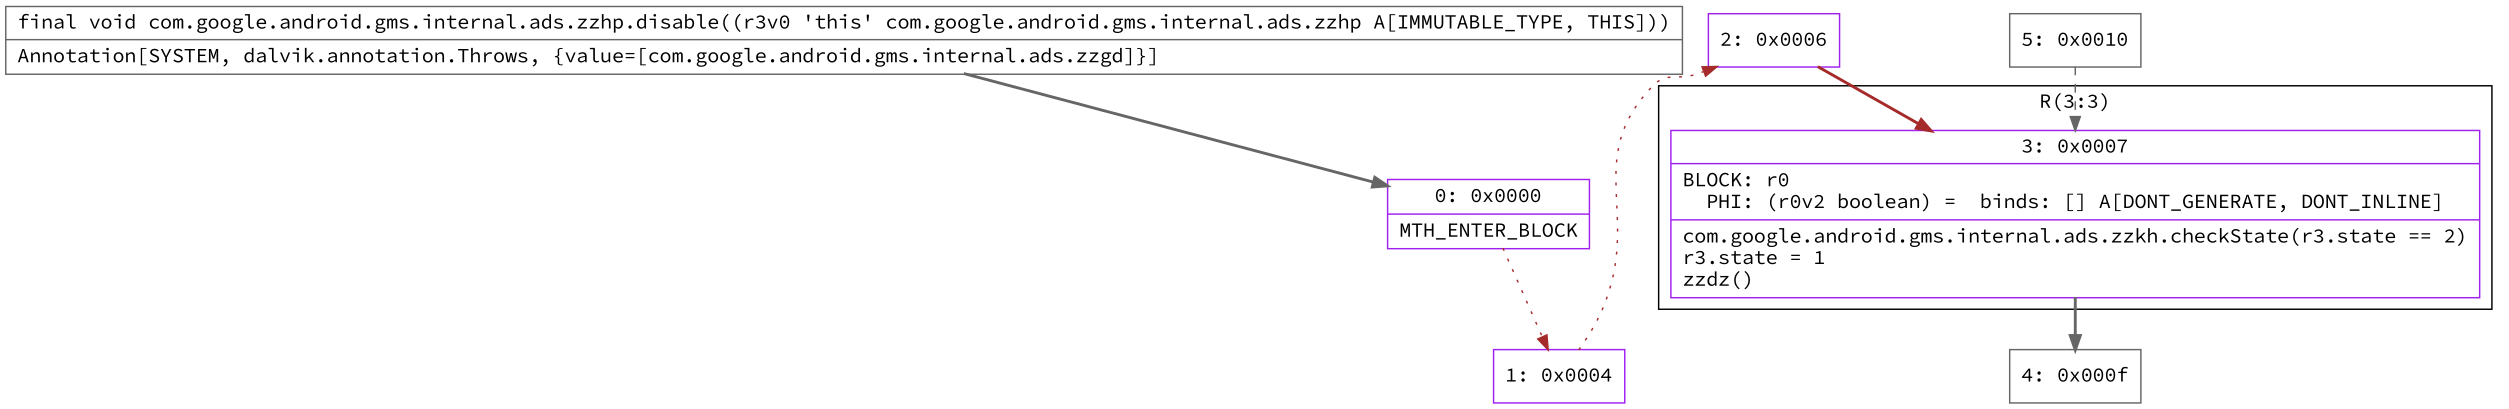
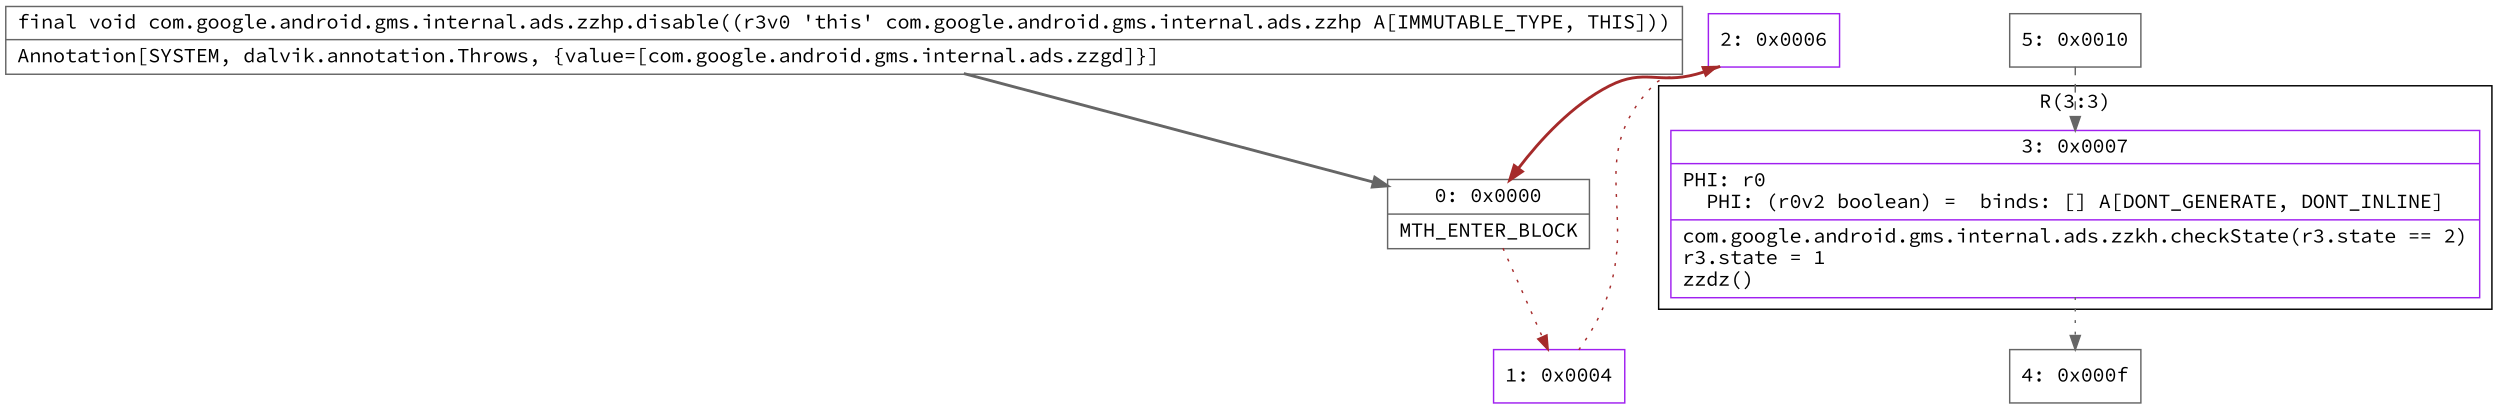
edge "2: 0x0006" -> "3: 0x0007": now "2: 0x0006" -> "0: 0x0000"
node "3: 0x0007": text "BLOCK: r0" -> "PHI: r0"
node "0: 0x0000": color purple -> gray40
edge "3: 0x0007" -> "4: 0x000f": style bold -> dotted
